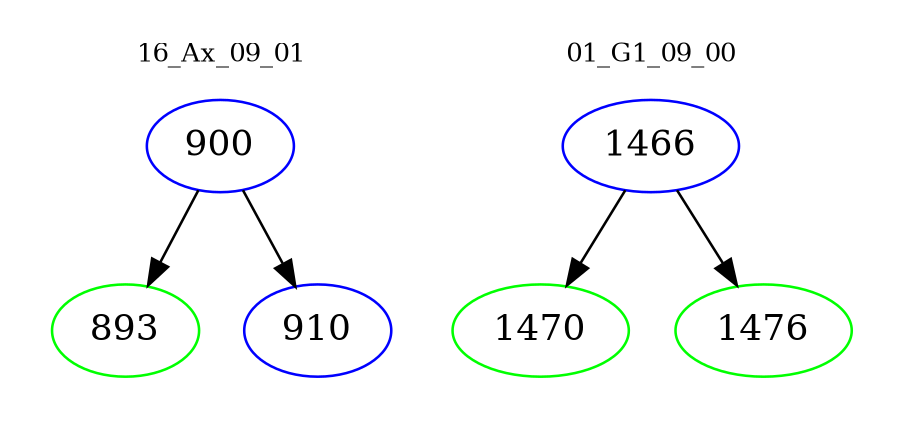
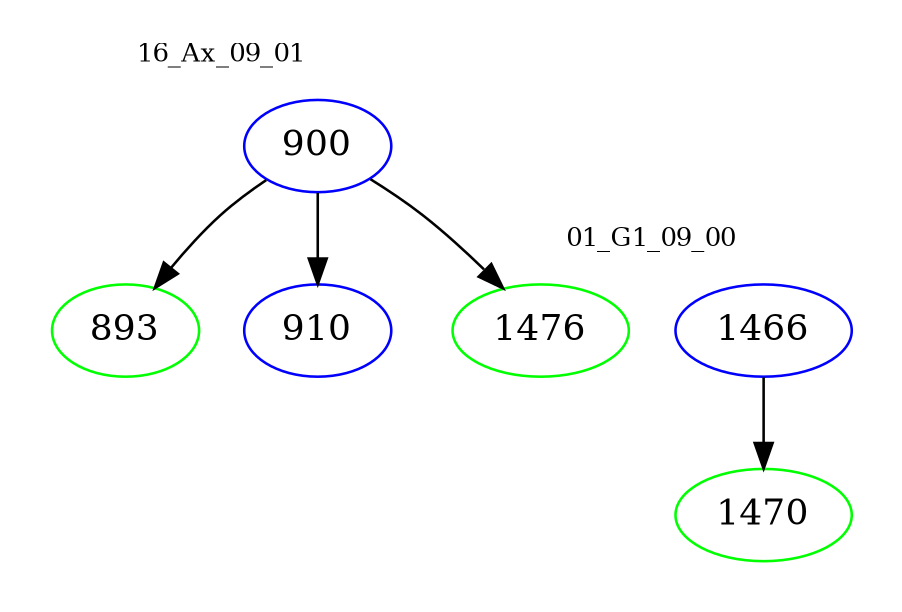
edge "1466" -> "1476": now "900" -> "1476"
